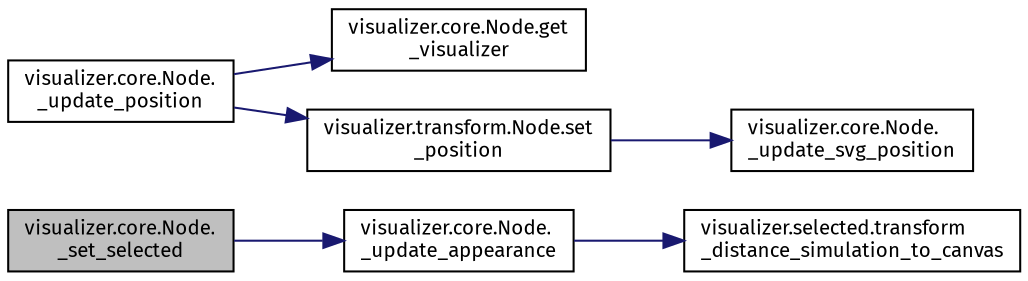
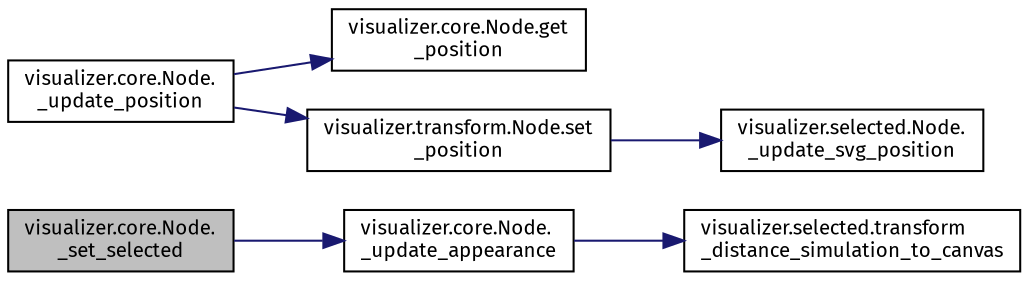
node "visualizer.core.Node.get _visualizer": label "visualizer.core.Node.get _visualizer" -> "visualizer.core.Node.get _position"
node "visualizer.core.Node. _update_svg_position": label "visualizer.core.Node. _update_svg_position" -> "visualizer.selected.Node. _update_svg_position"
